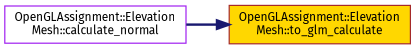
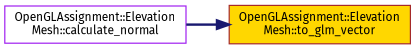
node "OpenGLAssignment::Elevation Mesh::to_glm_calculate": label "OpenGLAssignment::Elevation Mesh::to_glm_calculate" -> "OpenGLAssignment::Elevation Mesh::to_glm_vector"
